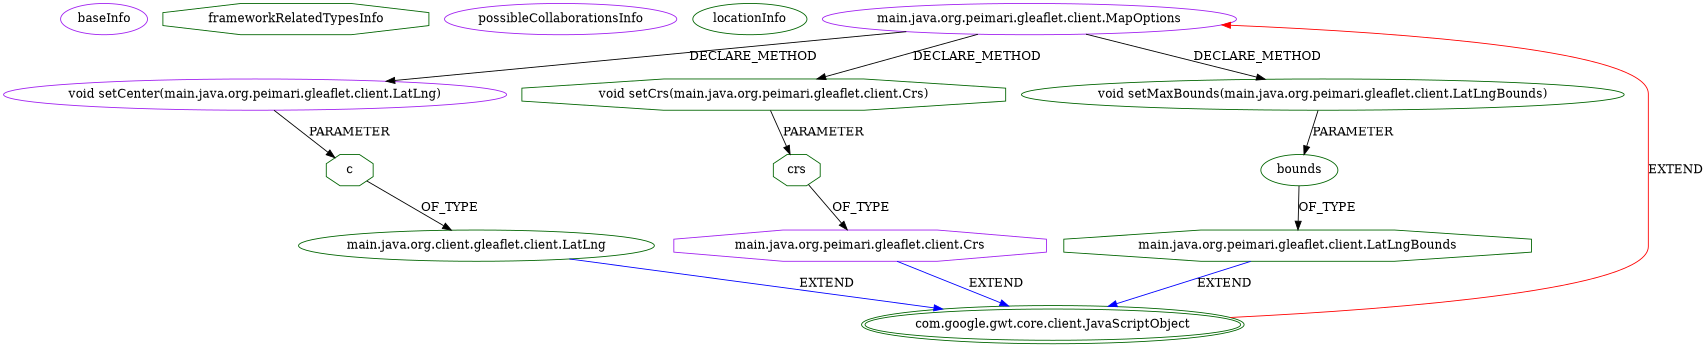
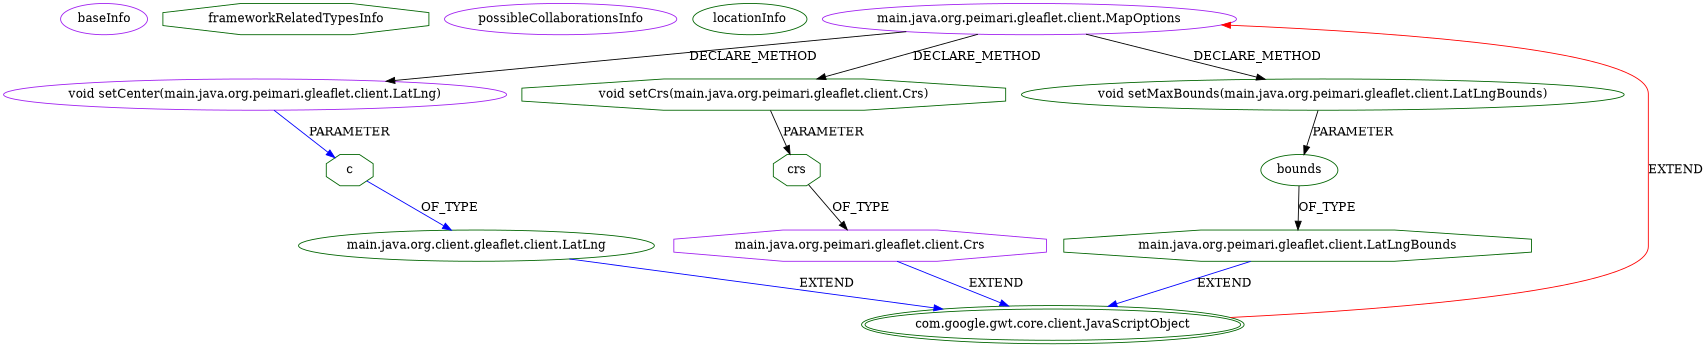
edge "void setCenter(main.java.org.peimari.gleaflet.client.LatLng)" -> "c": color black -> blue
edge "c" -> "main.java.org.client.gleaflet.client.LatLng": color black -> blue
